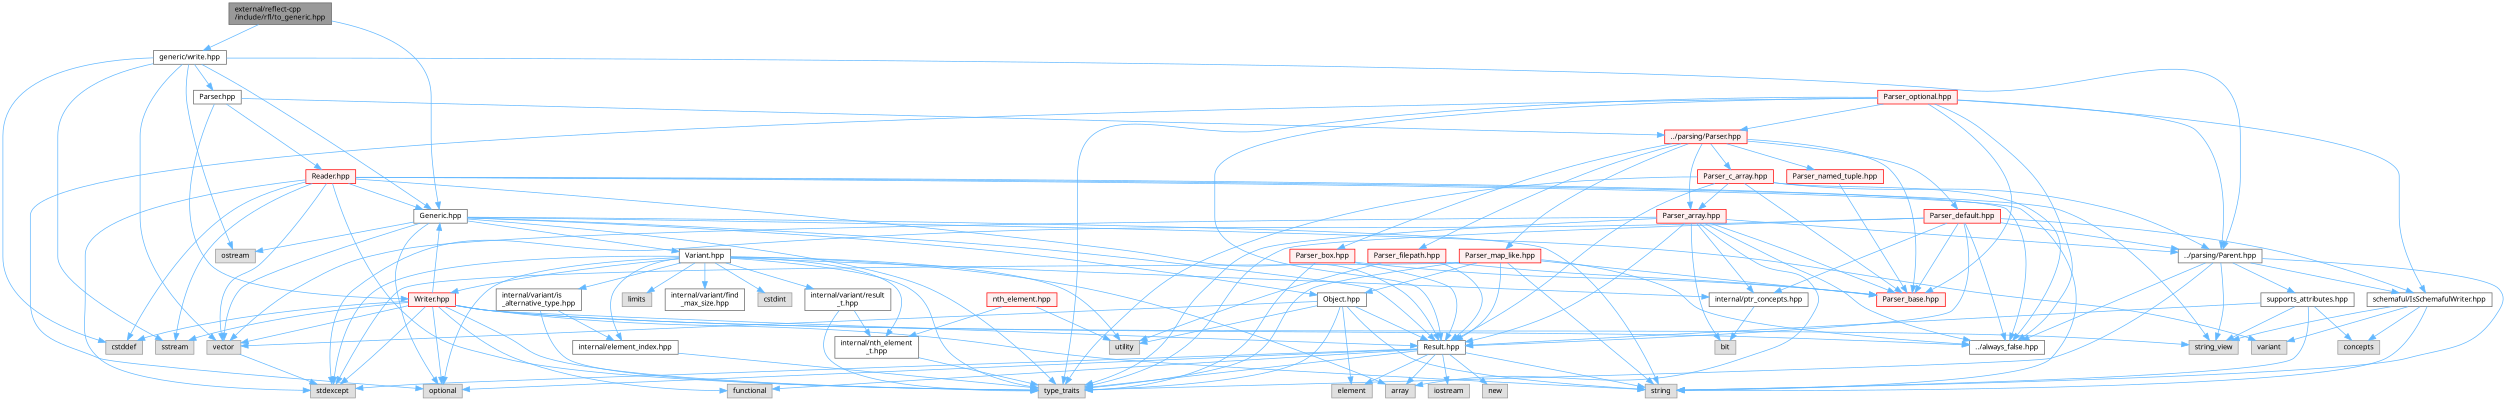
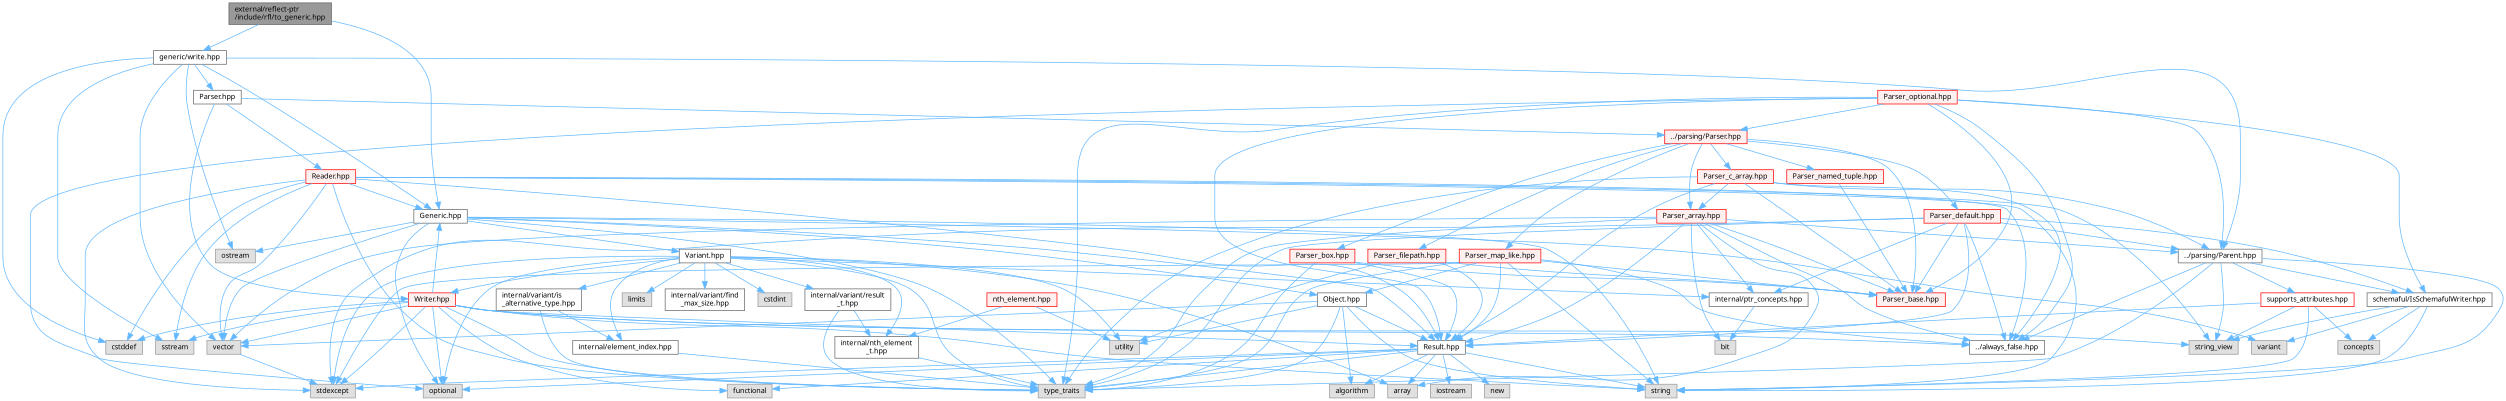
node "external/reflect-cpp /include/rfl/to_generic.hpp": label "external/reflect-cpp /include/rfl/to_generic.hpp" -> "external/reflect-ptr /include/rfl/to_generic.hpp"
node "supports_attributes.hpp": color grey40 -> red
node "element": label "element" -> "algorithm"
